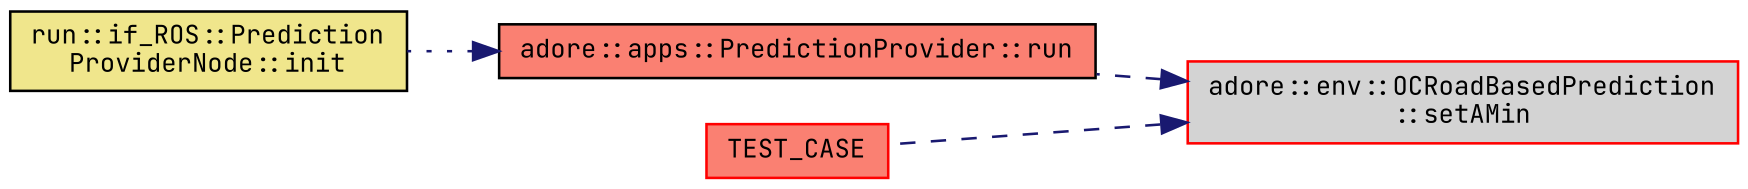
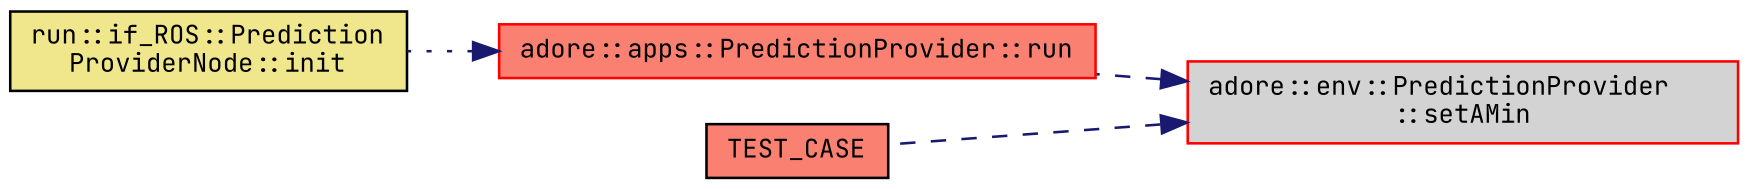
node "adore::apps::PredictionProvider::run": color black -> red
node "adore::env::OCRoadBasedPrediction ::setAMin": label "adore::env::OCRoadBasedPrediction ::setAMin" -> "adore::env::PredictionProvider ::setAMin"
node "TEST_CASE": color red -> black
